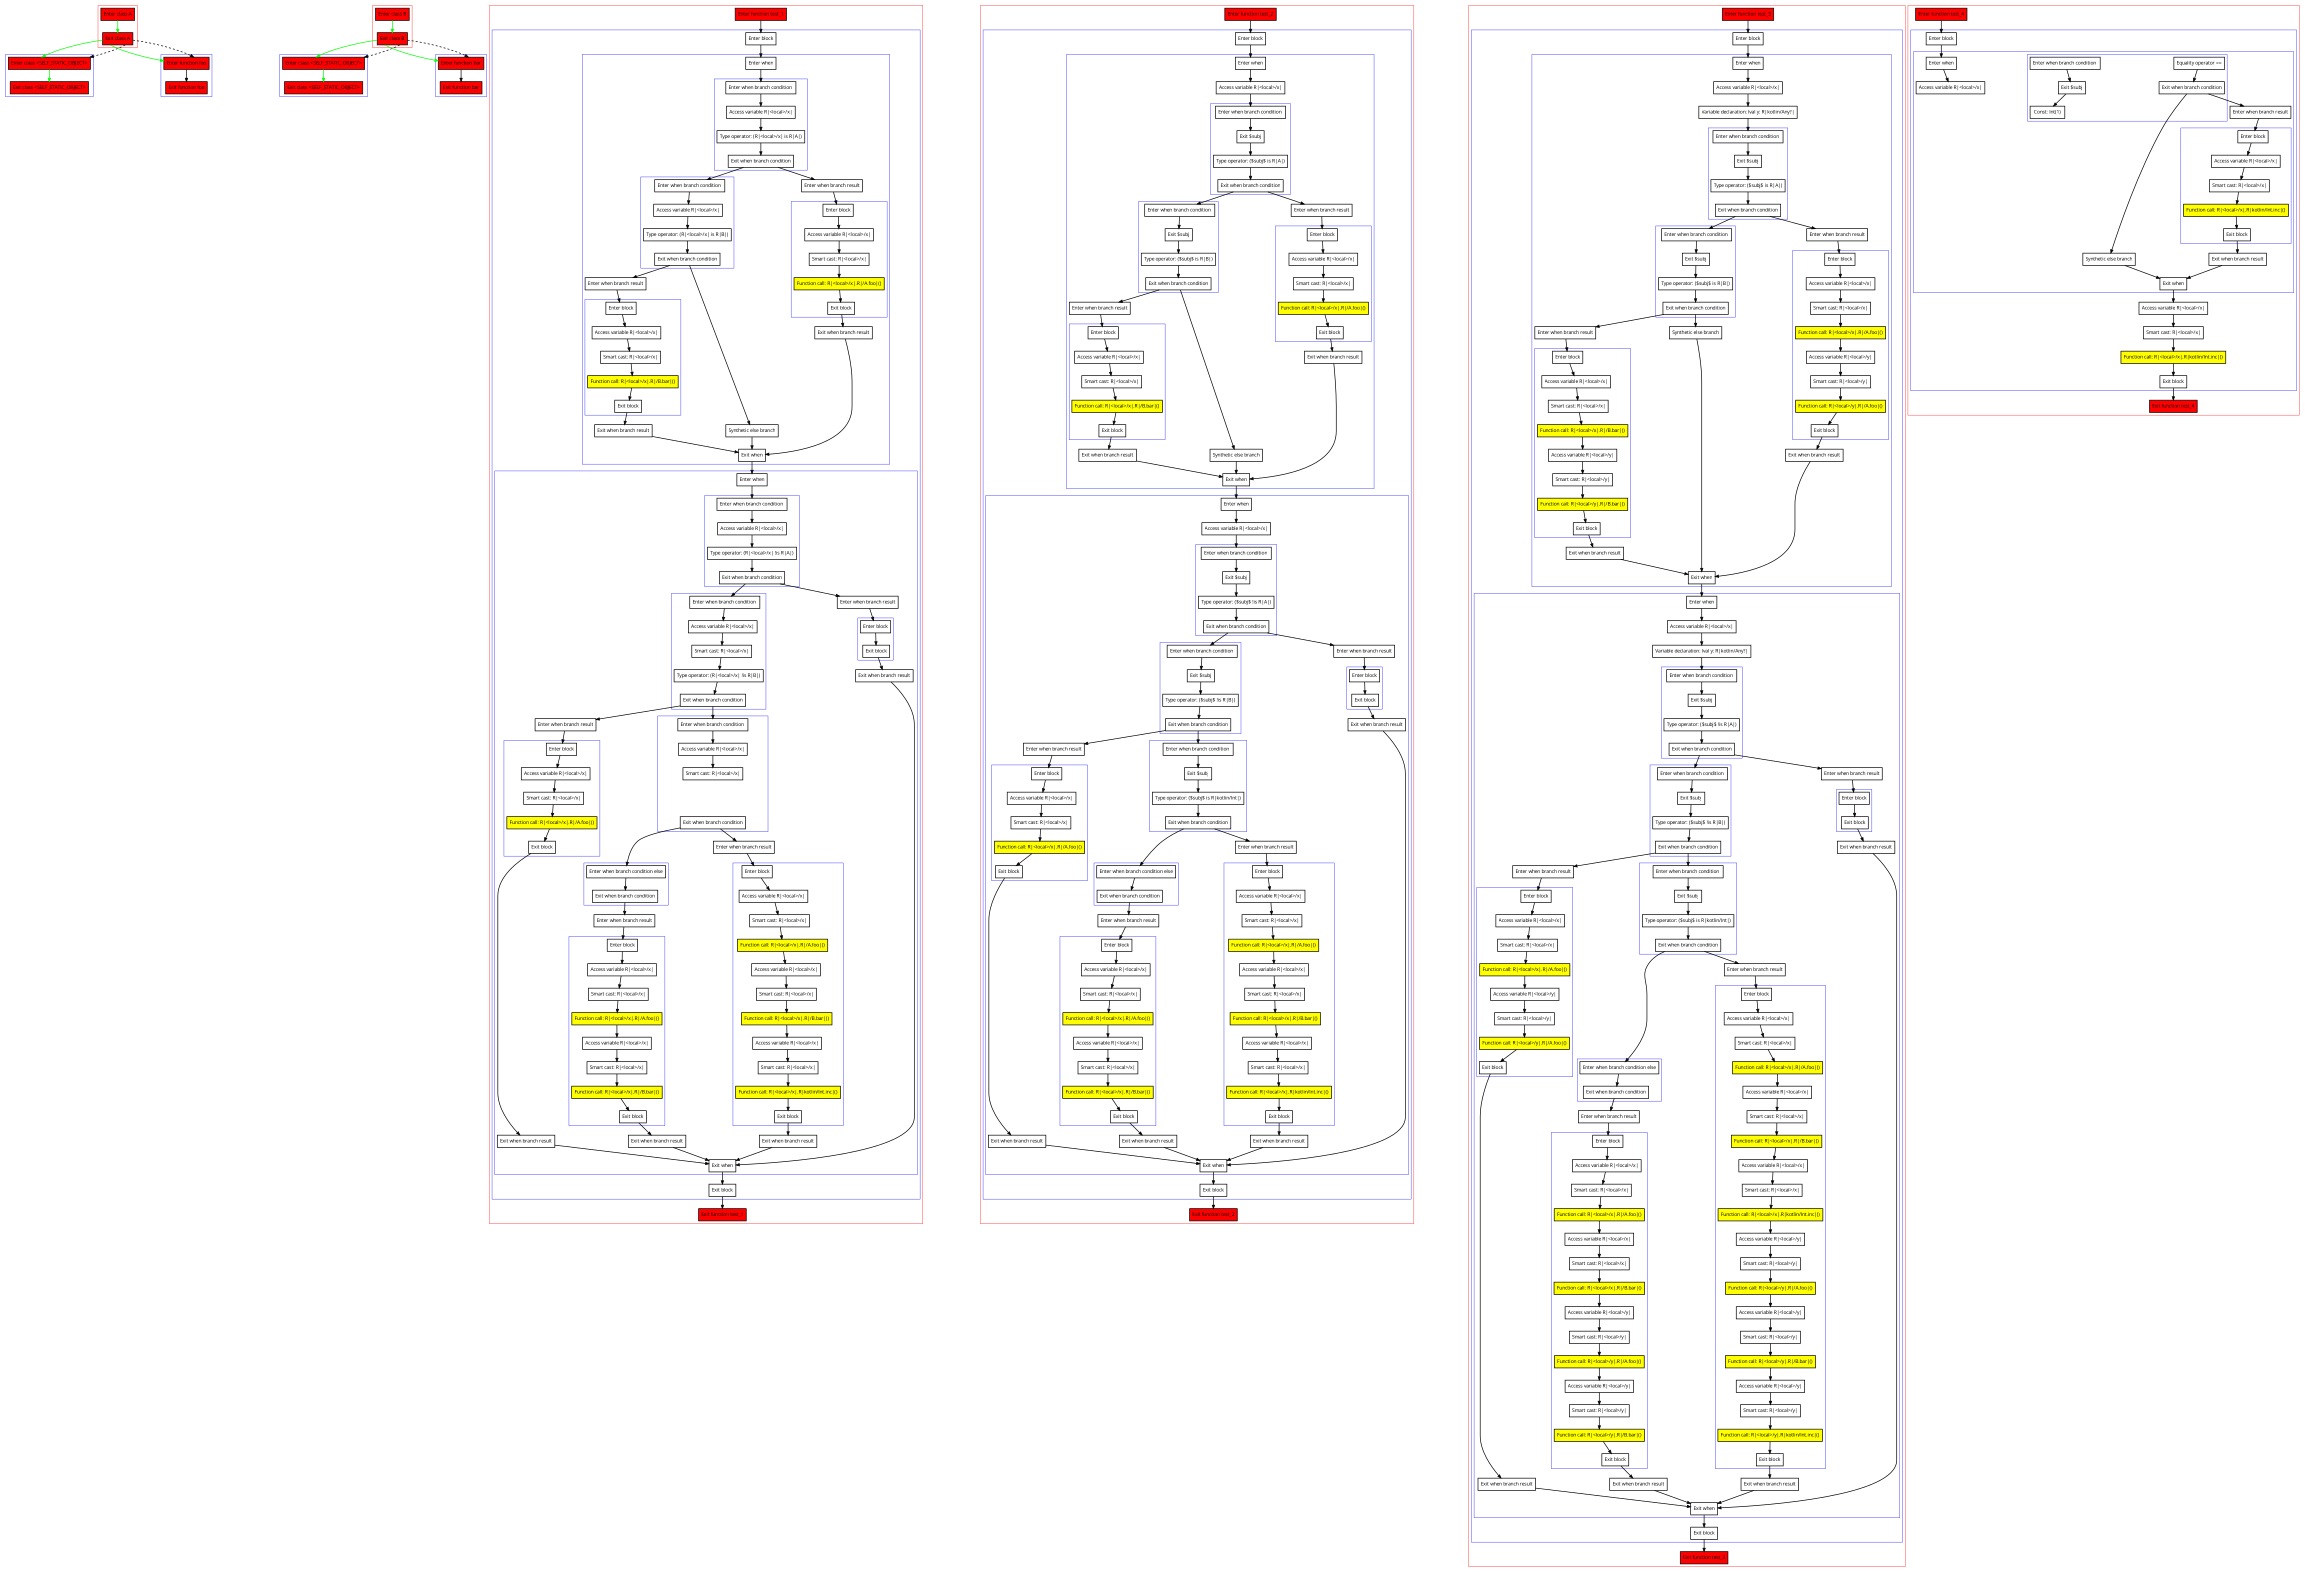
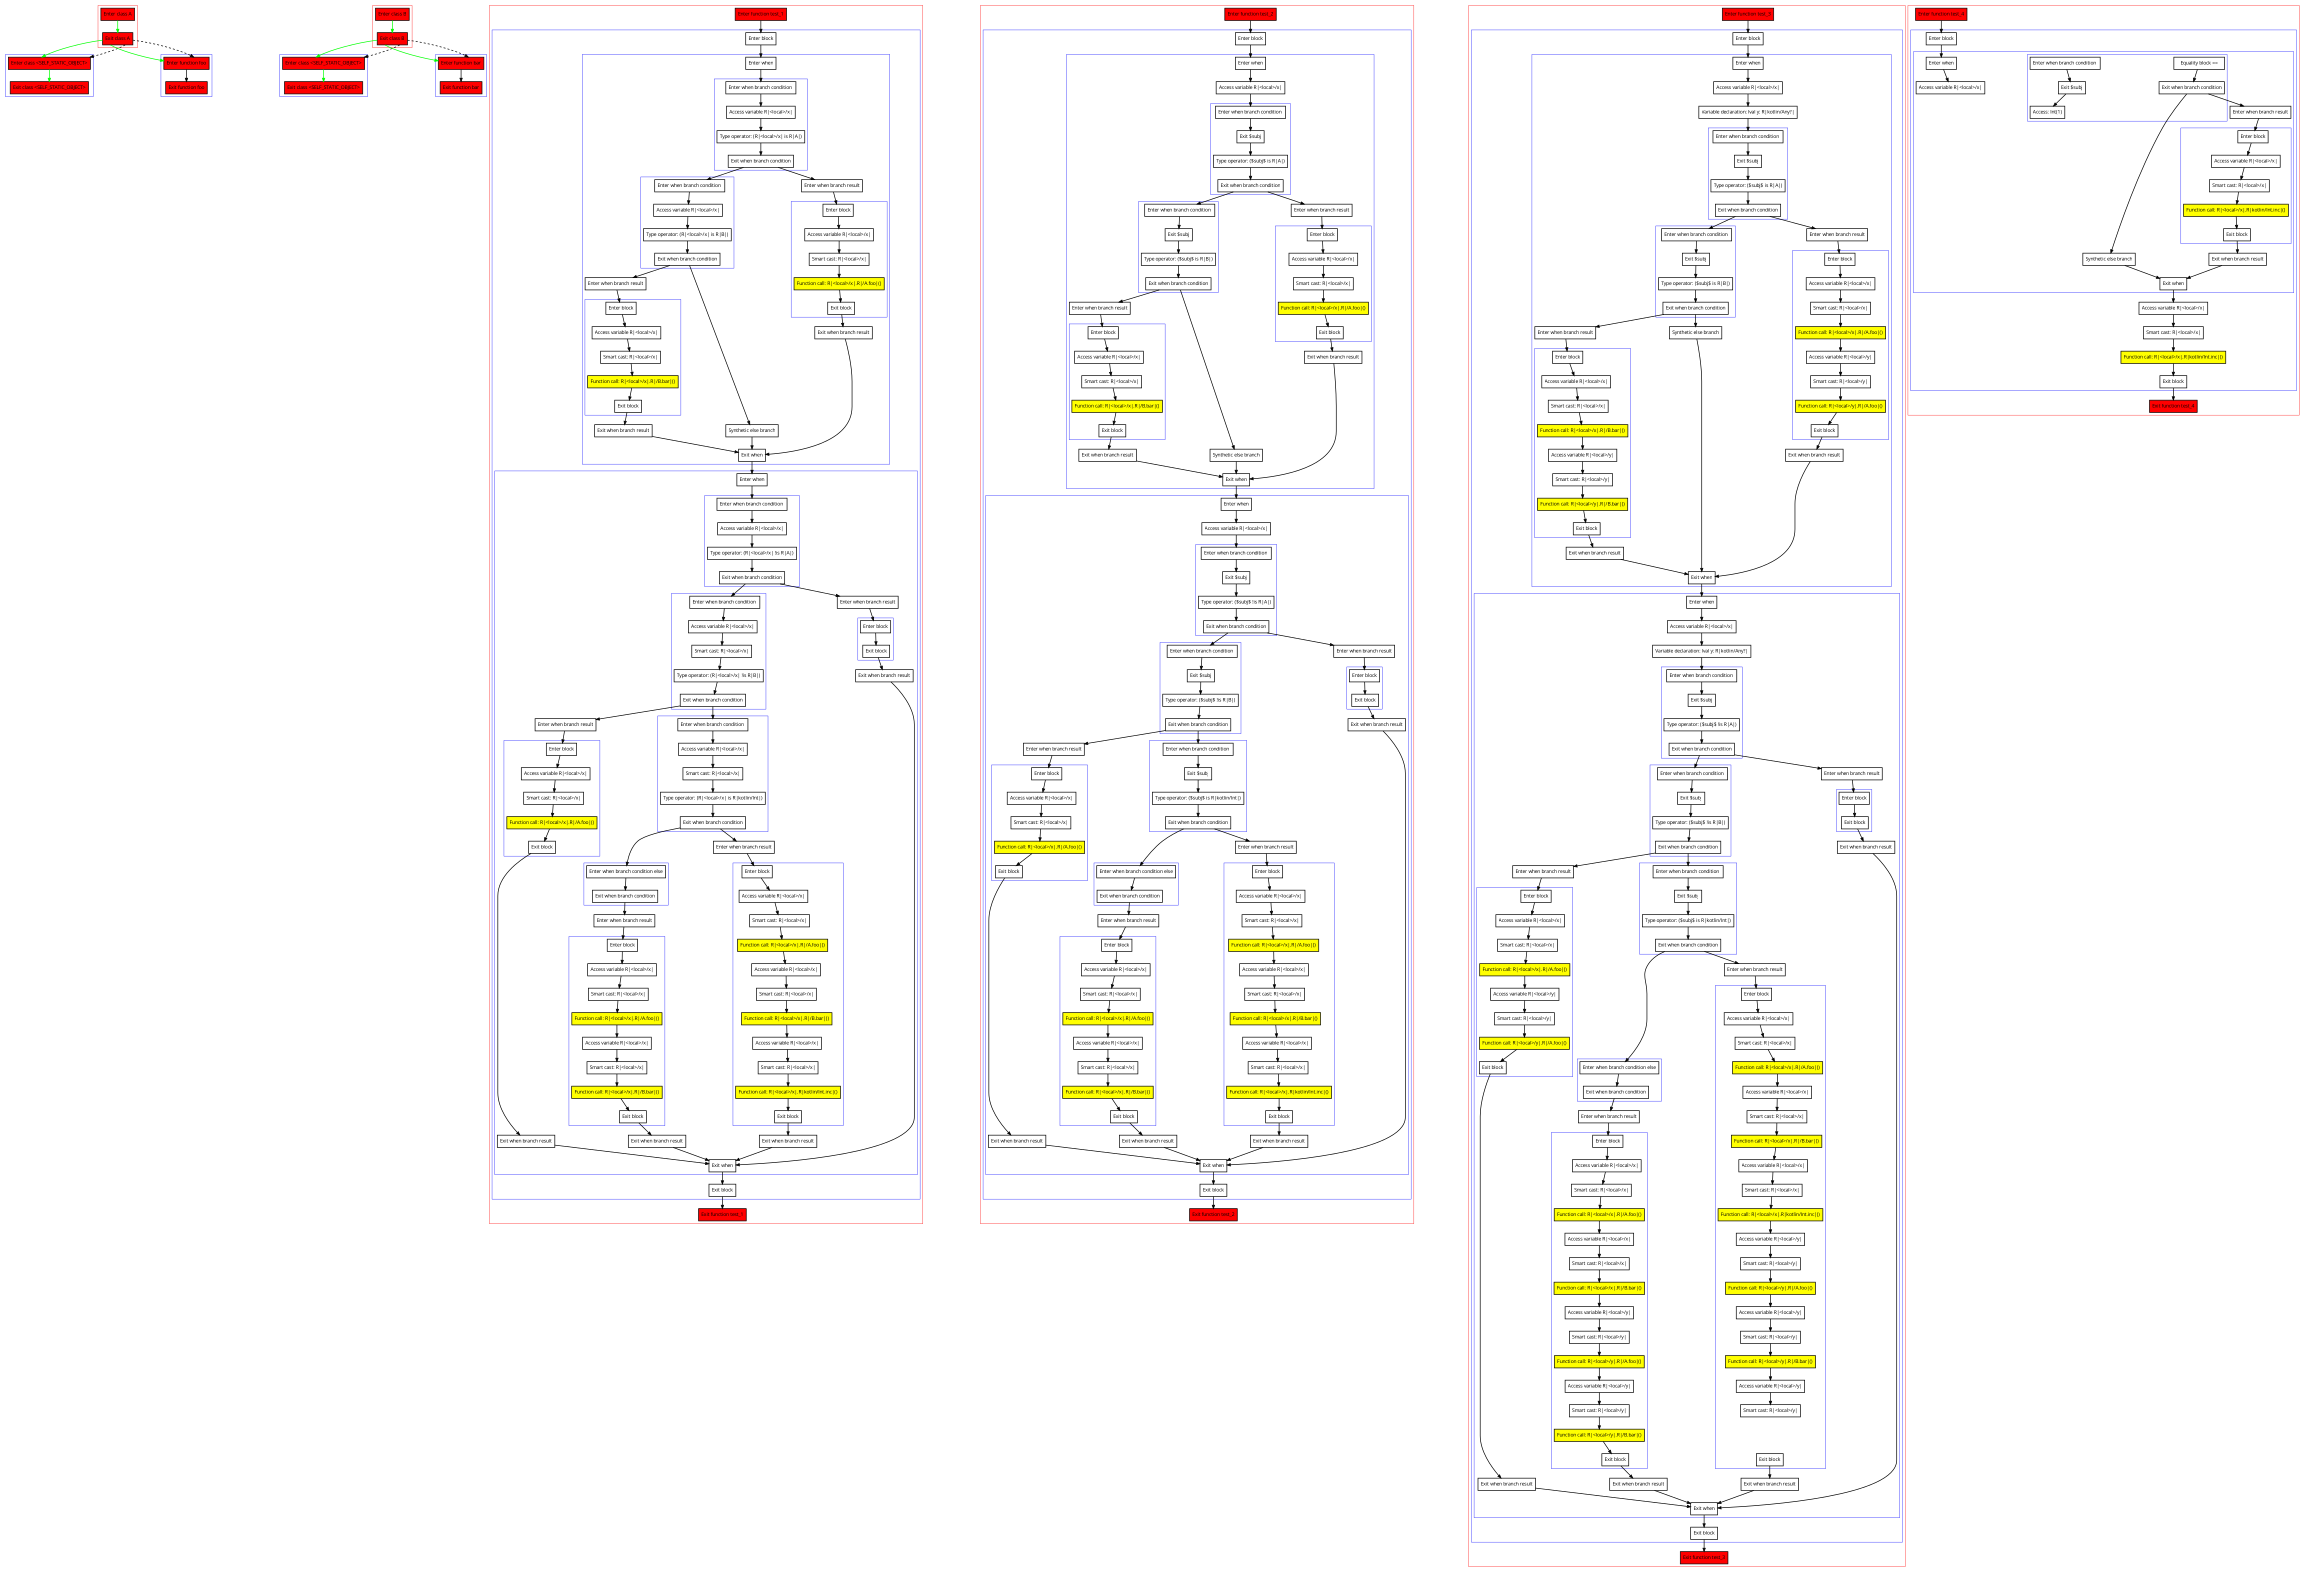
node "Equality operator ==": label "Equality operator ==" -> "Equality block =="
node "Const: Int(1)": label "Const: Int(1)" -> "Access: Int(1)"
node "Type operator: (R|<local>/x| is R|kotlin/Int|)": added
node "Function call: R|<local>/y|.R|kotlin/Int.inc|()": removed
